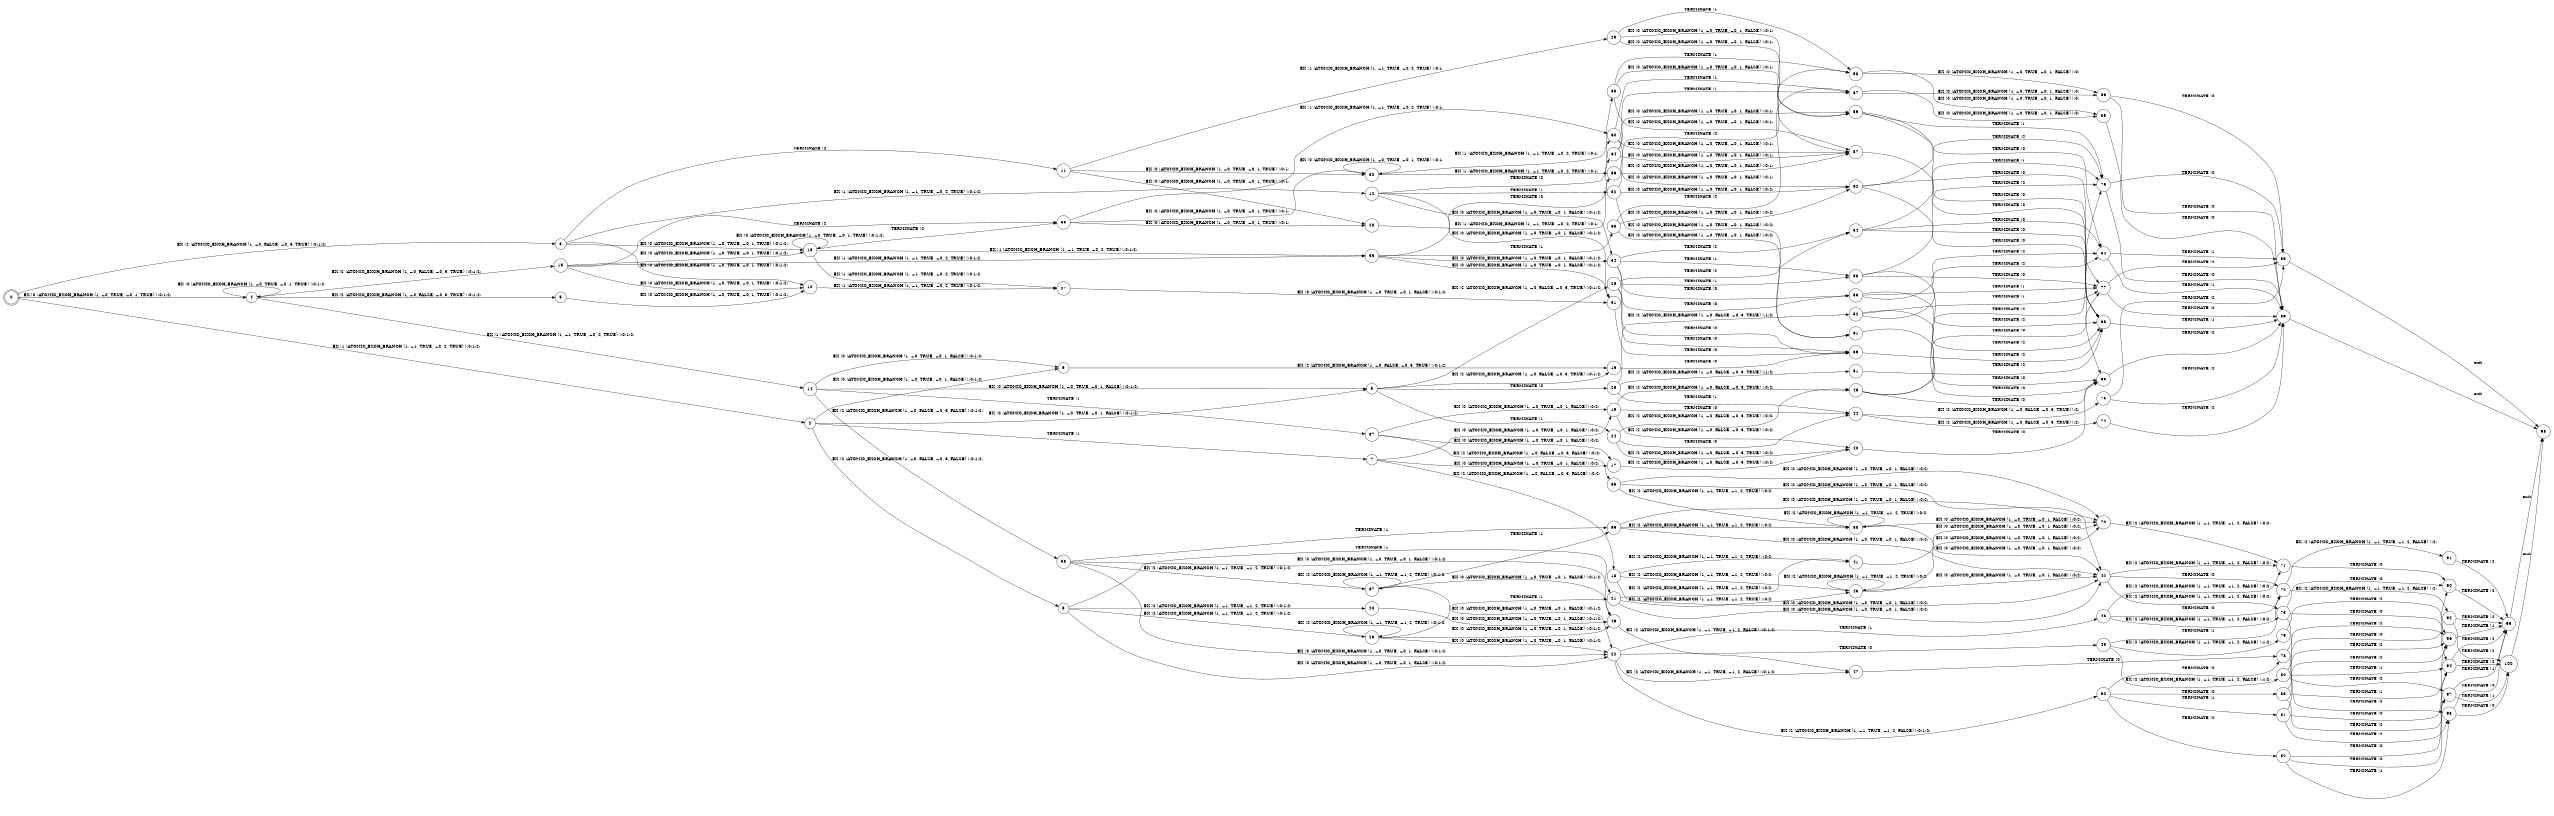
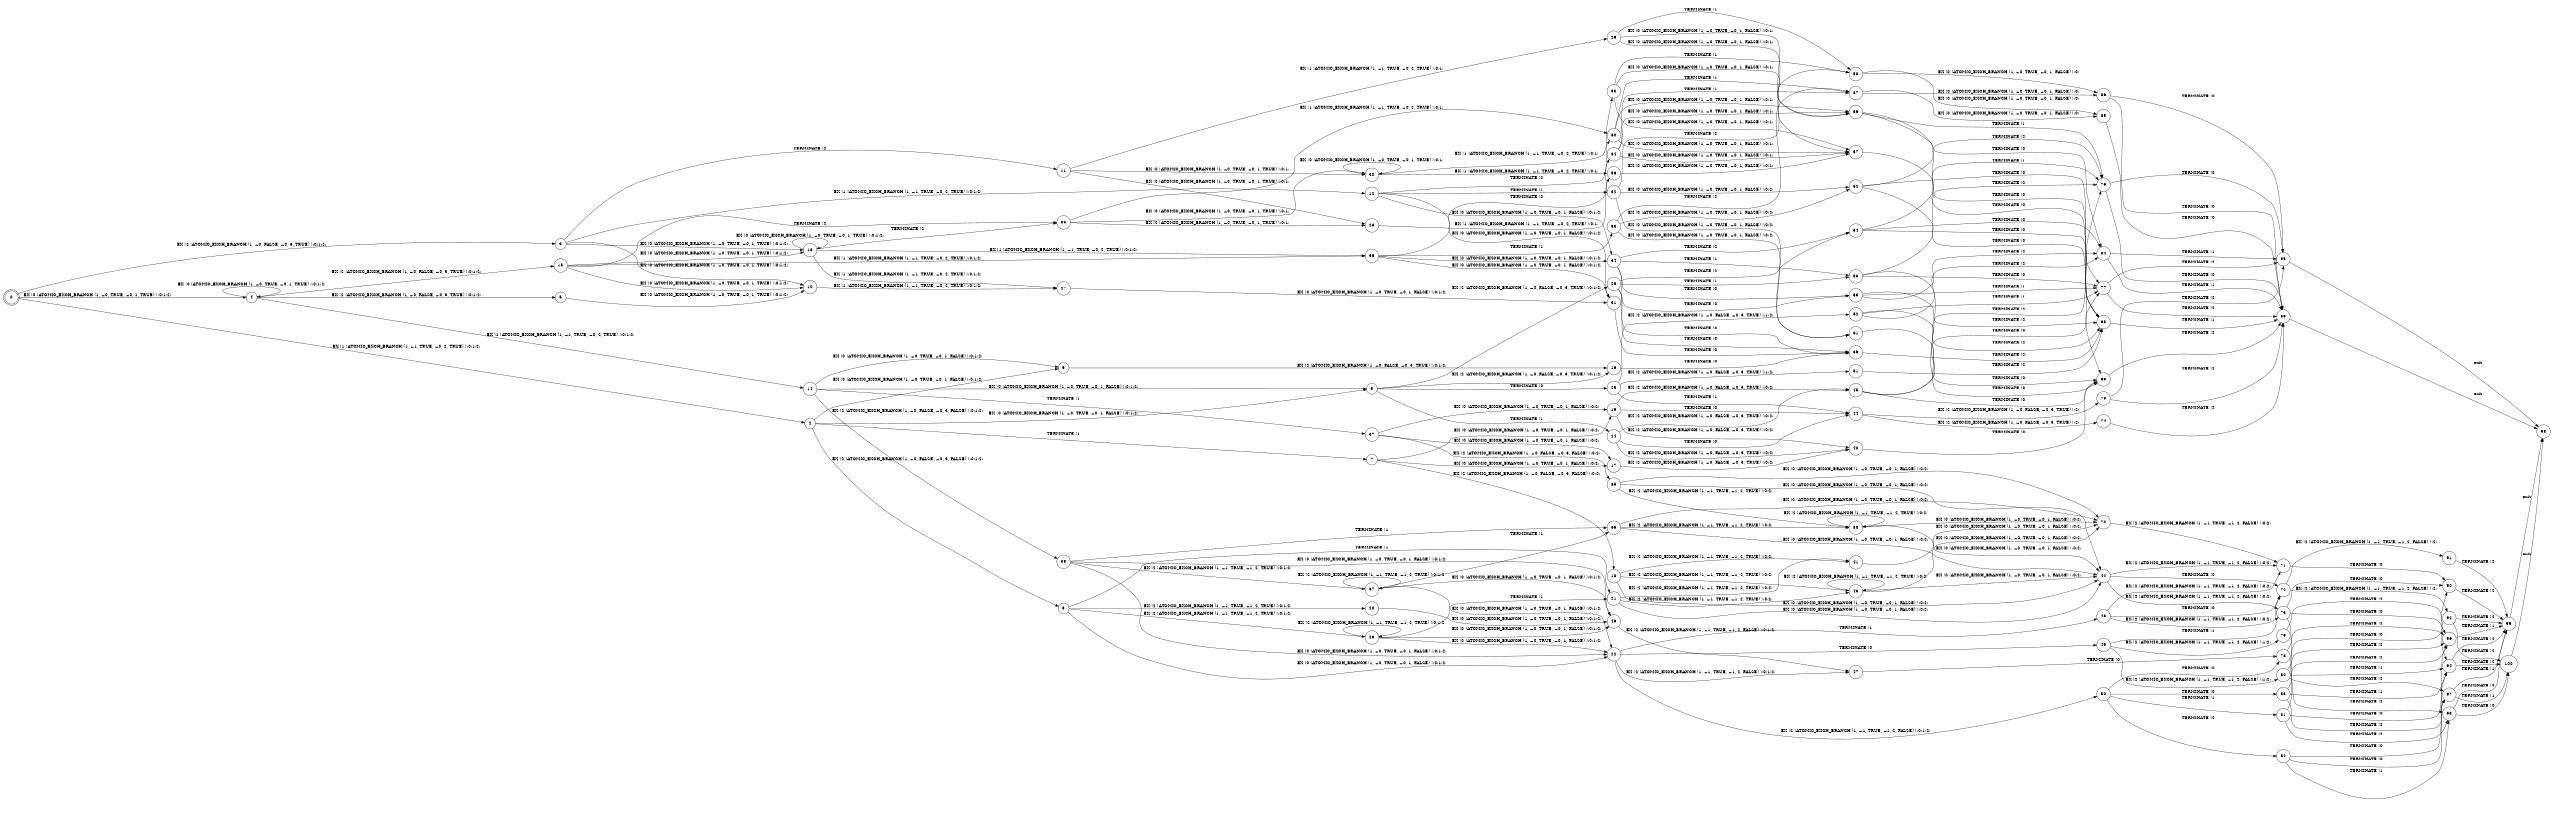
edge "60" -> "62": now "60" -> "59"
